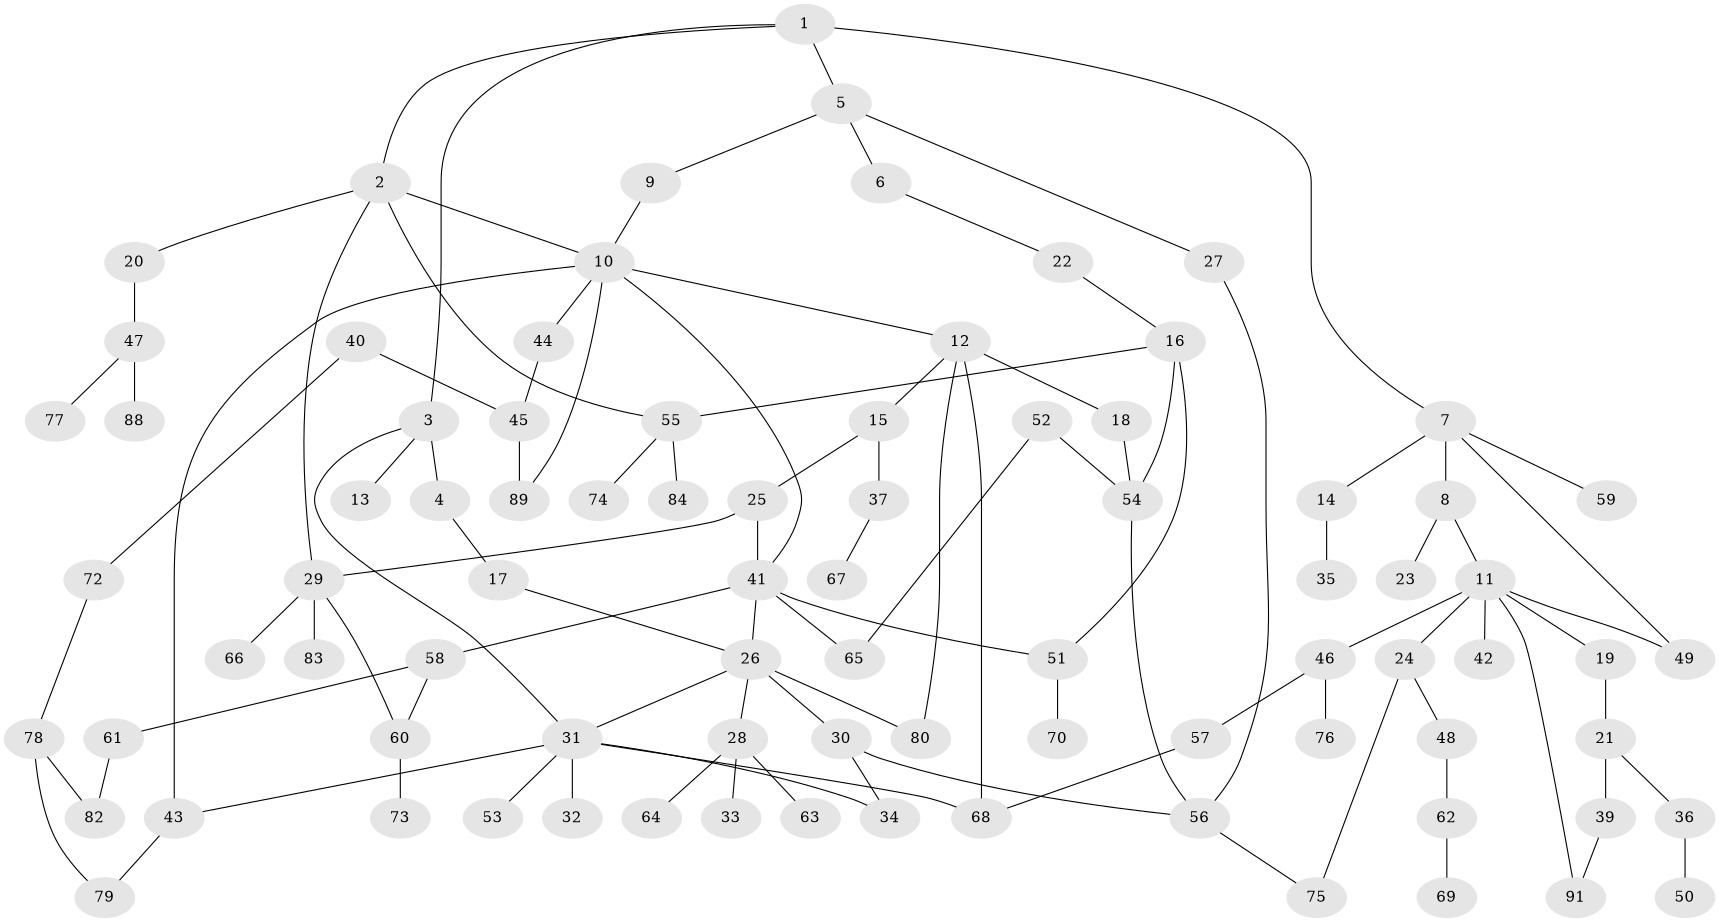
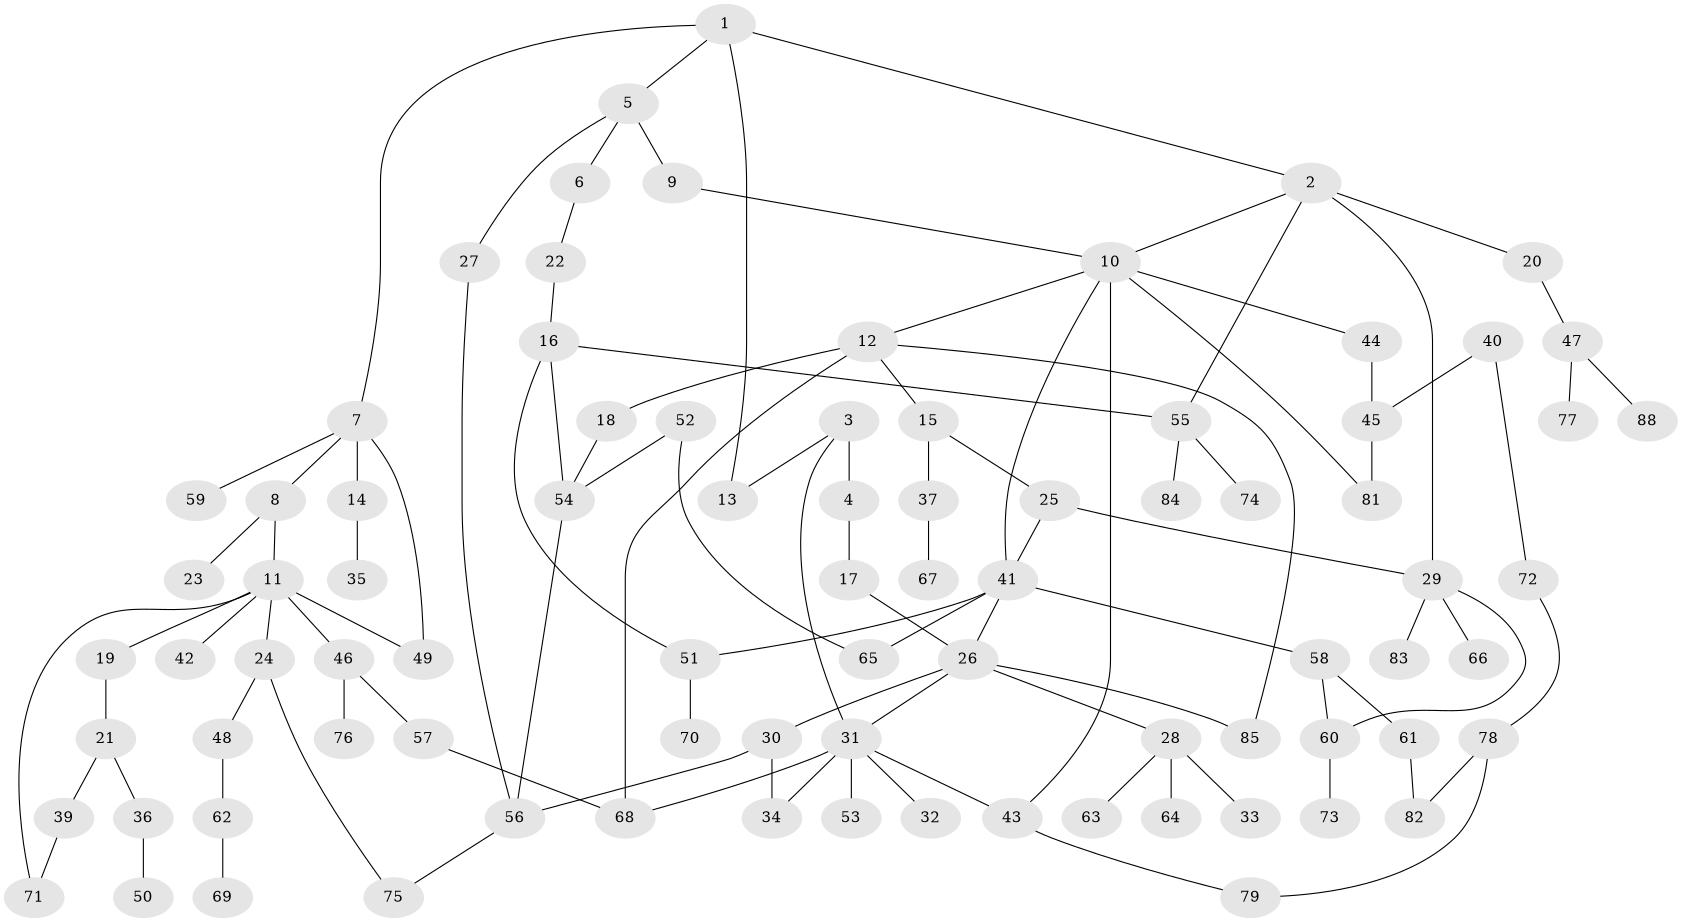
edge "1" -- "3": now "1" -- "13"
node "89": label "89" -> "81"
node "80": label "80" -> "85"
node "91": label "91" -> "71"
